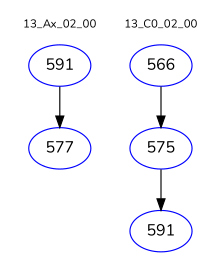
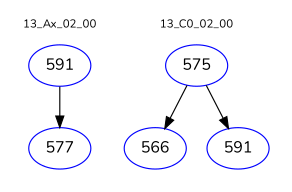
edge "566" -> "575": reversed
